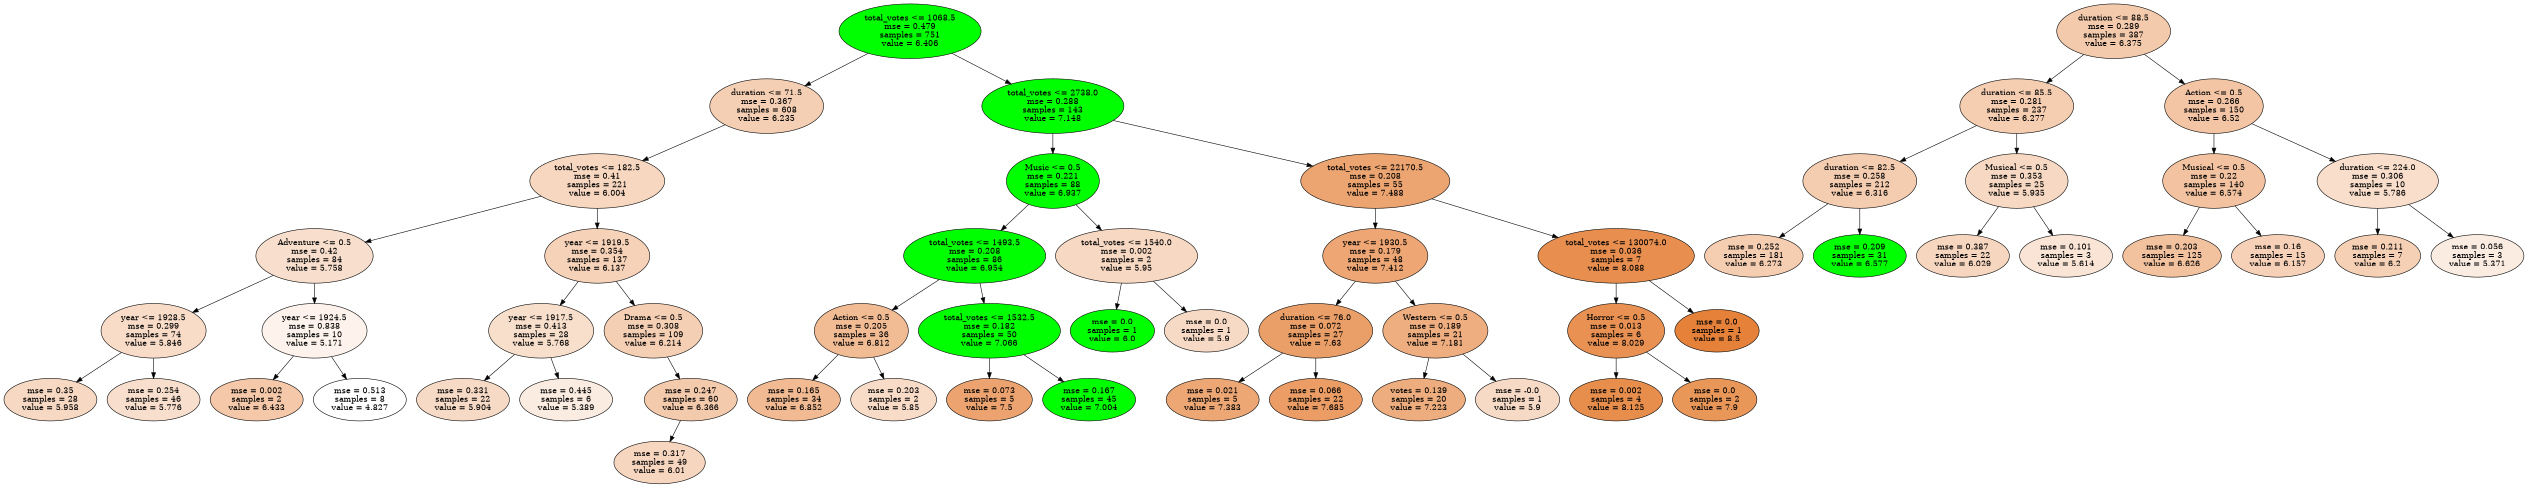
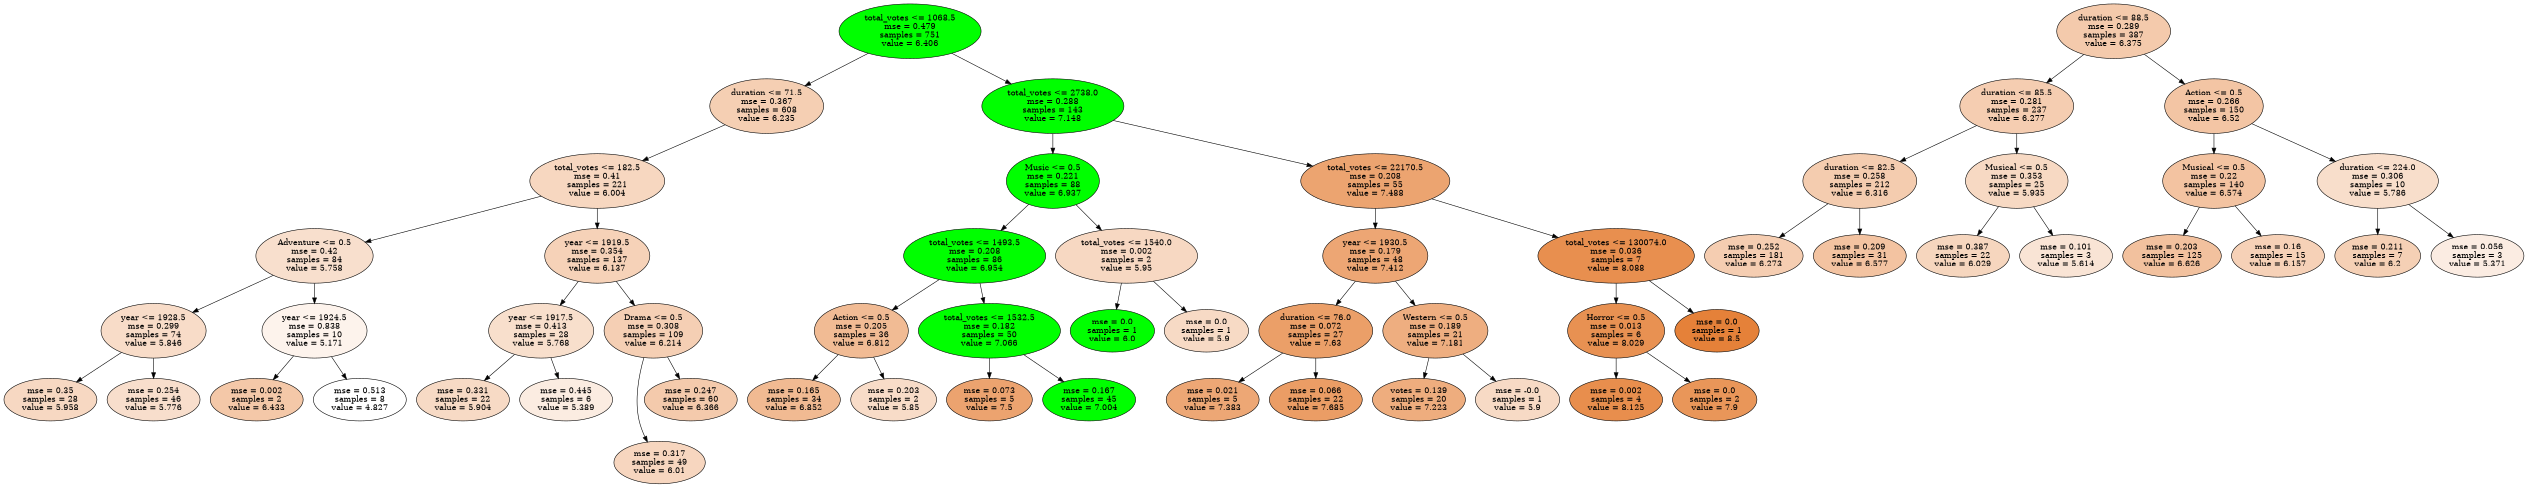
node "mse = 0.209 samples = 31 value = 6.577": fillcolor green -> #f3c3a1
edge "mse = 0.247 samples = 60 value = 6.366" -> "mse = 0.317 samples = 49 value = 6.01": now "Drama <= 0.5 mse = 0.308 samples = 109 value = 6.214" -> "mse = 0.317 samples = 49 value = 6.01"
